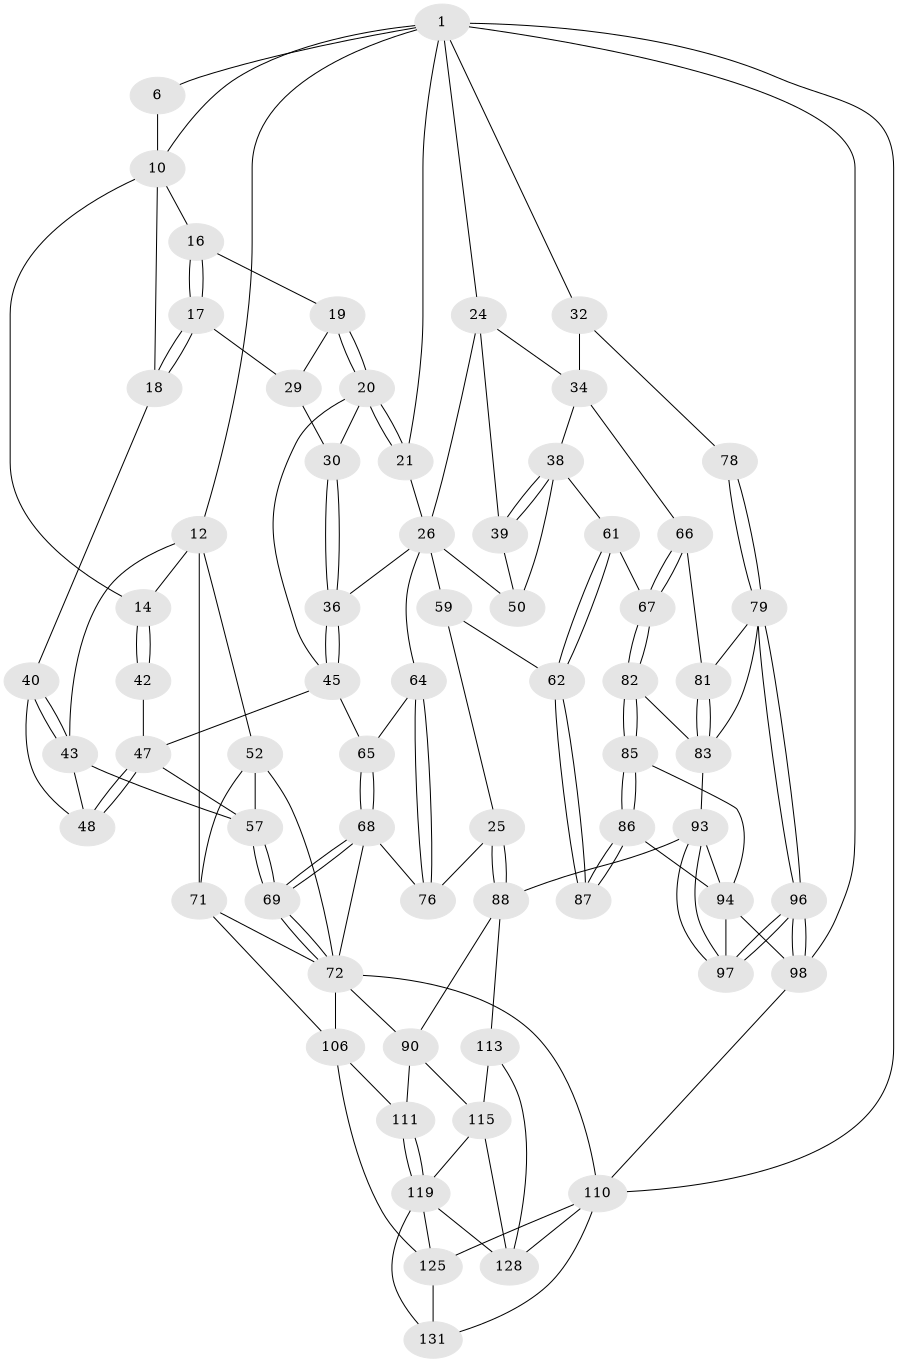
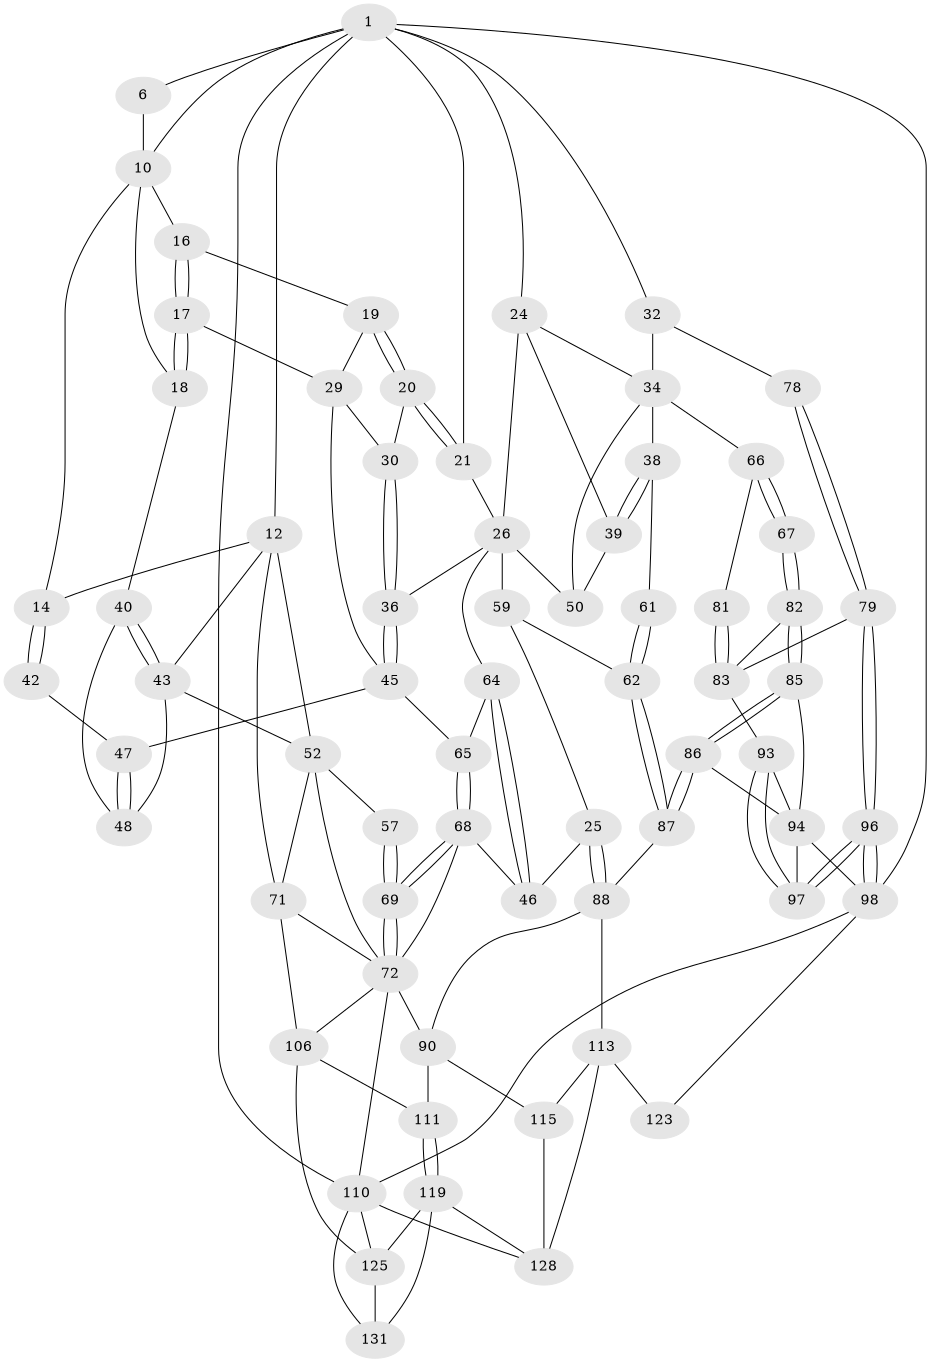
edge "20" -- "45": now "29" -- "45"
edge "38" -- "50": now "34" -- "50"
edge "61" -- "67": removed
edge "79" -- "81": removed
edge "47" -- "57": removed
edge "43" -- "57": now "43" -- "52"
edge "93" -- "88": now "87" -- "88"
node "76": label "76" -> "46"
node "123": added
edge "115" -- "119": removed
